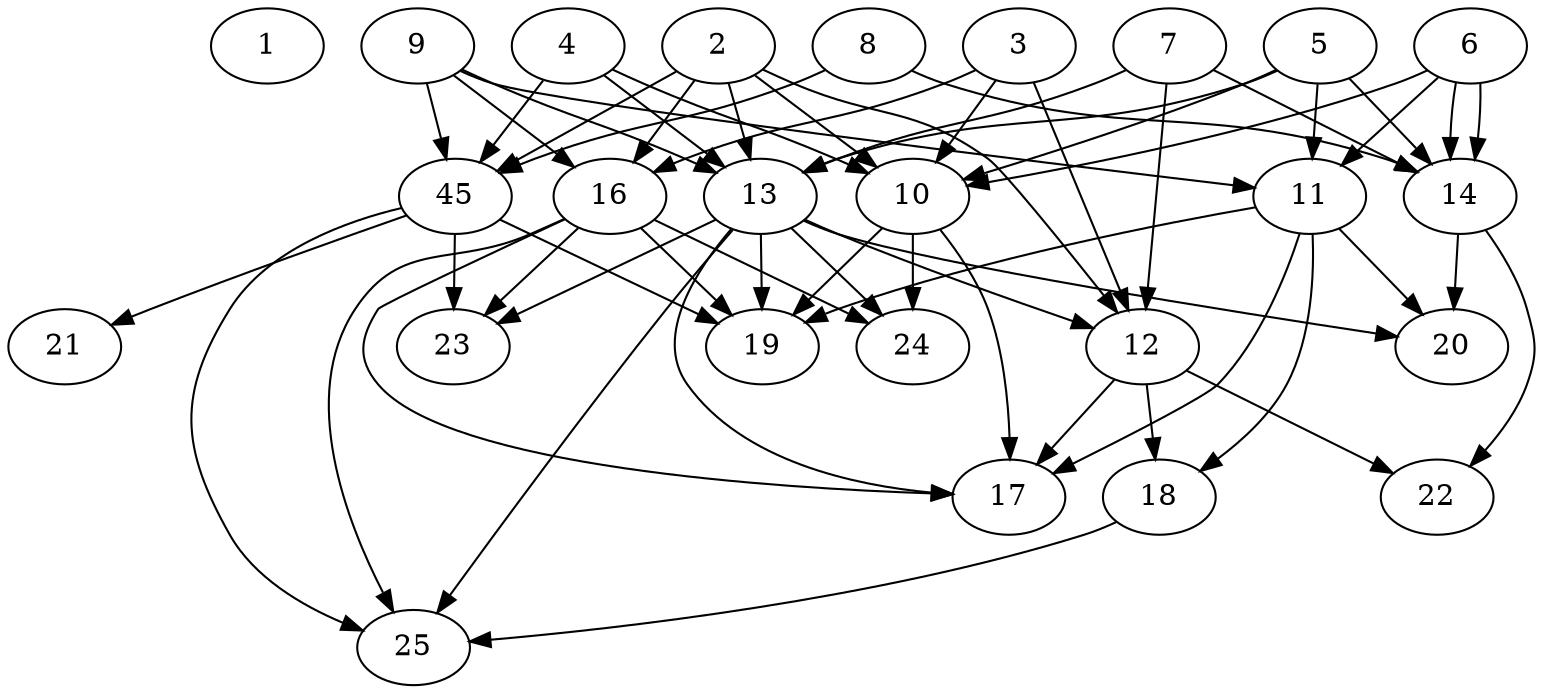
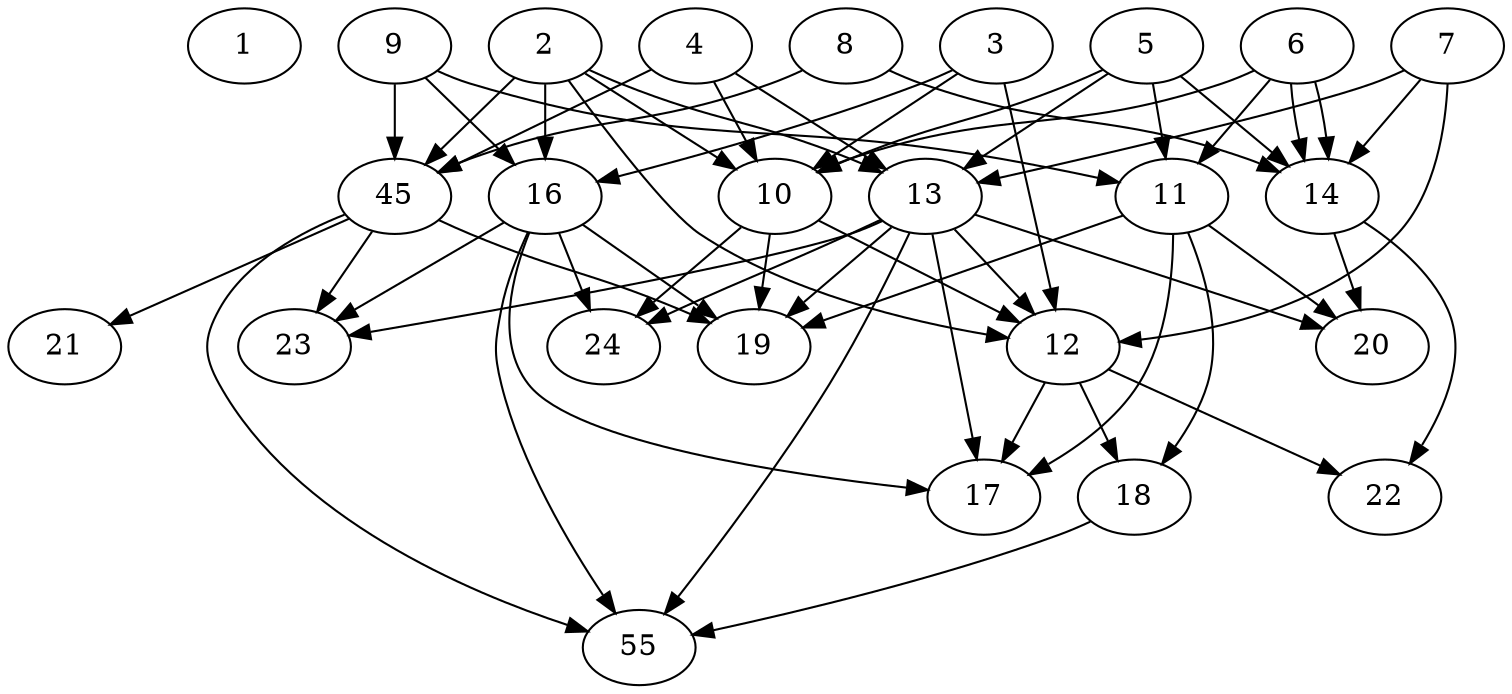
edge "9" -> "13": removed
edge "10" -> "17": now "10" -> "12"
node "25": label "25" -> "55"
